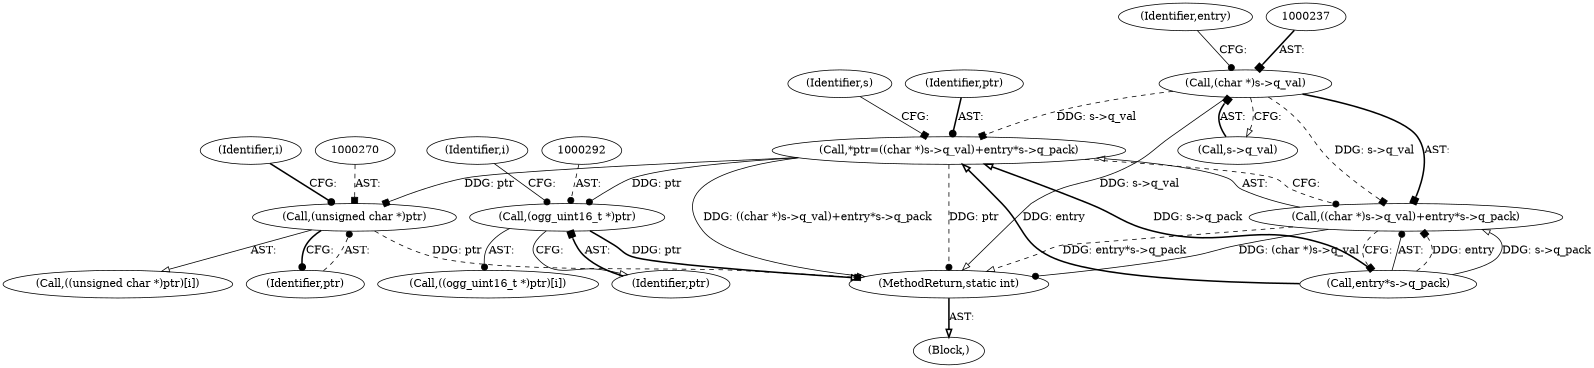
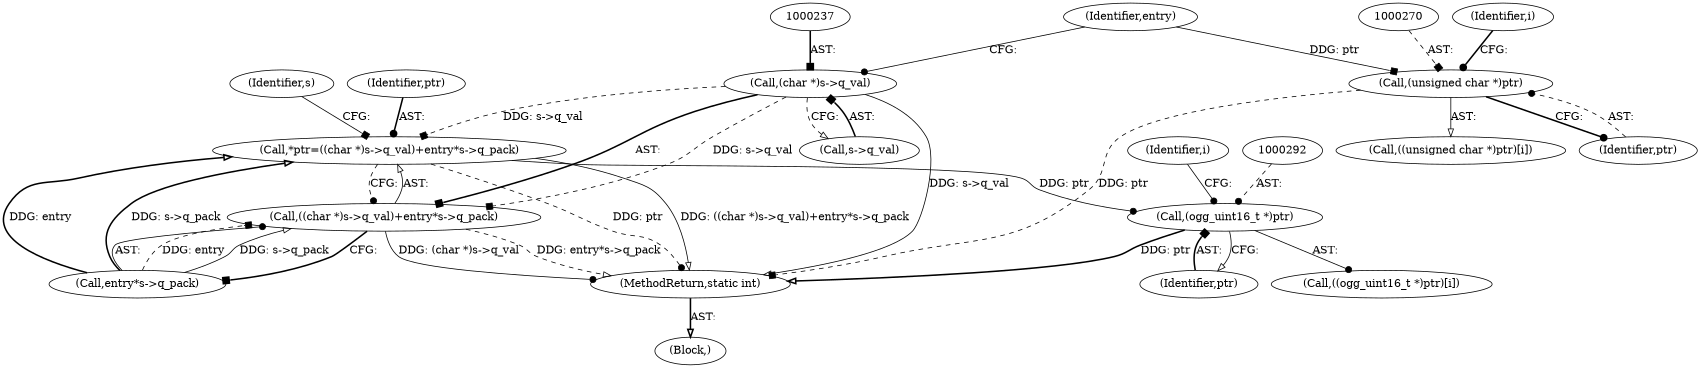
edge "(Call,*ptr=((char *)s->q_val)+entry*s->q_pack)" -> "(Call,(unsigned char *)ptr)": now "(Identifier,entry)" -> "(Call,(unsigned char *)ptr)"
edge "(Call,((char *)s->q_val)+entry*s->q_pack)" -> "(Call,entry*s->q_pack)": style dashed -> bold
